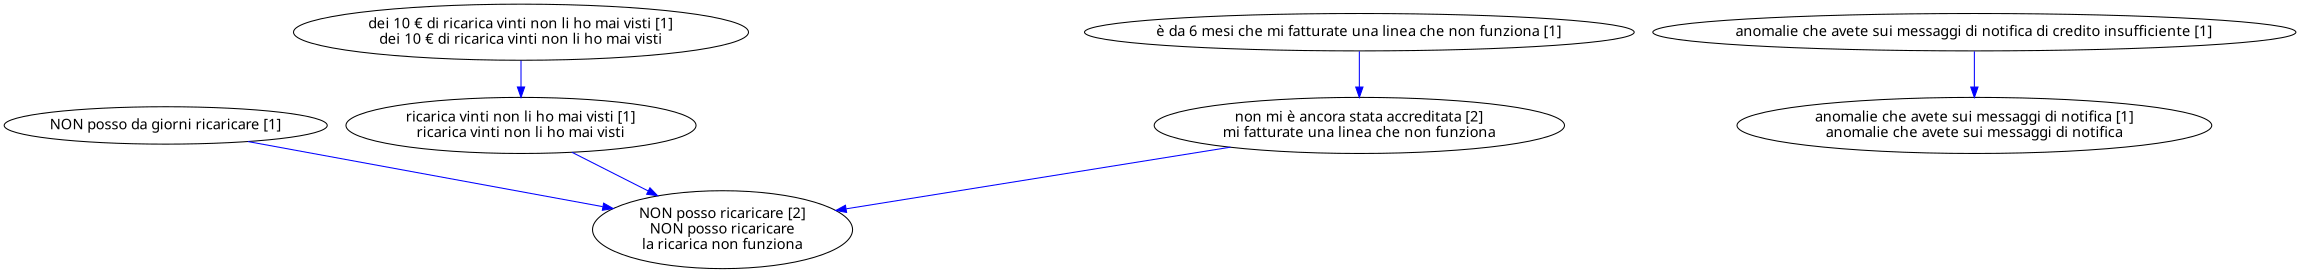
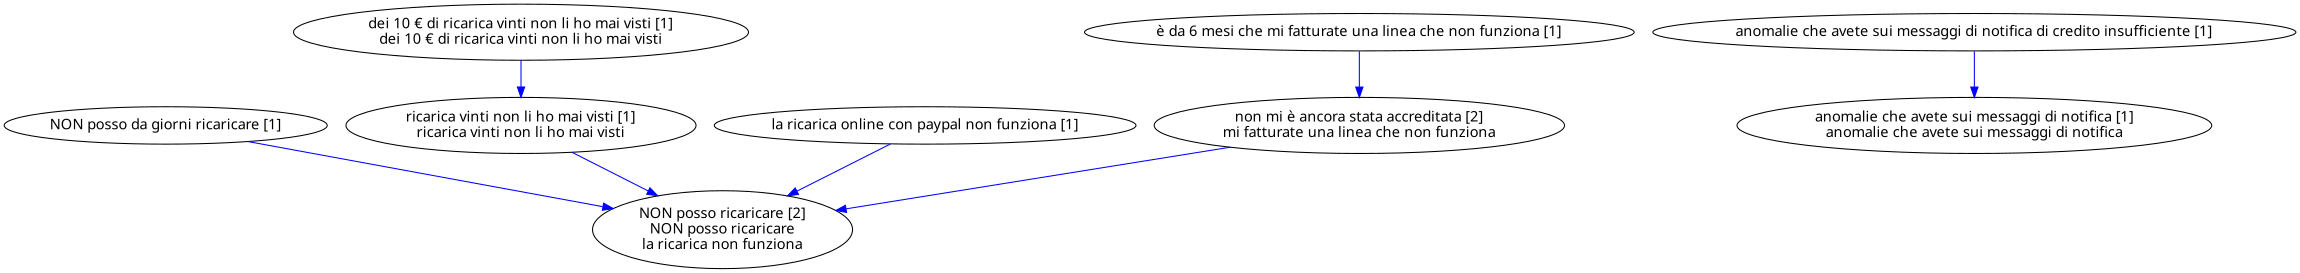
node "la ricarica online con paypal non funziona [1]": added
